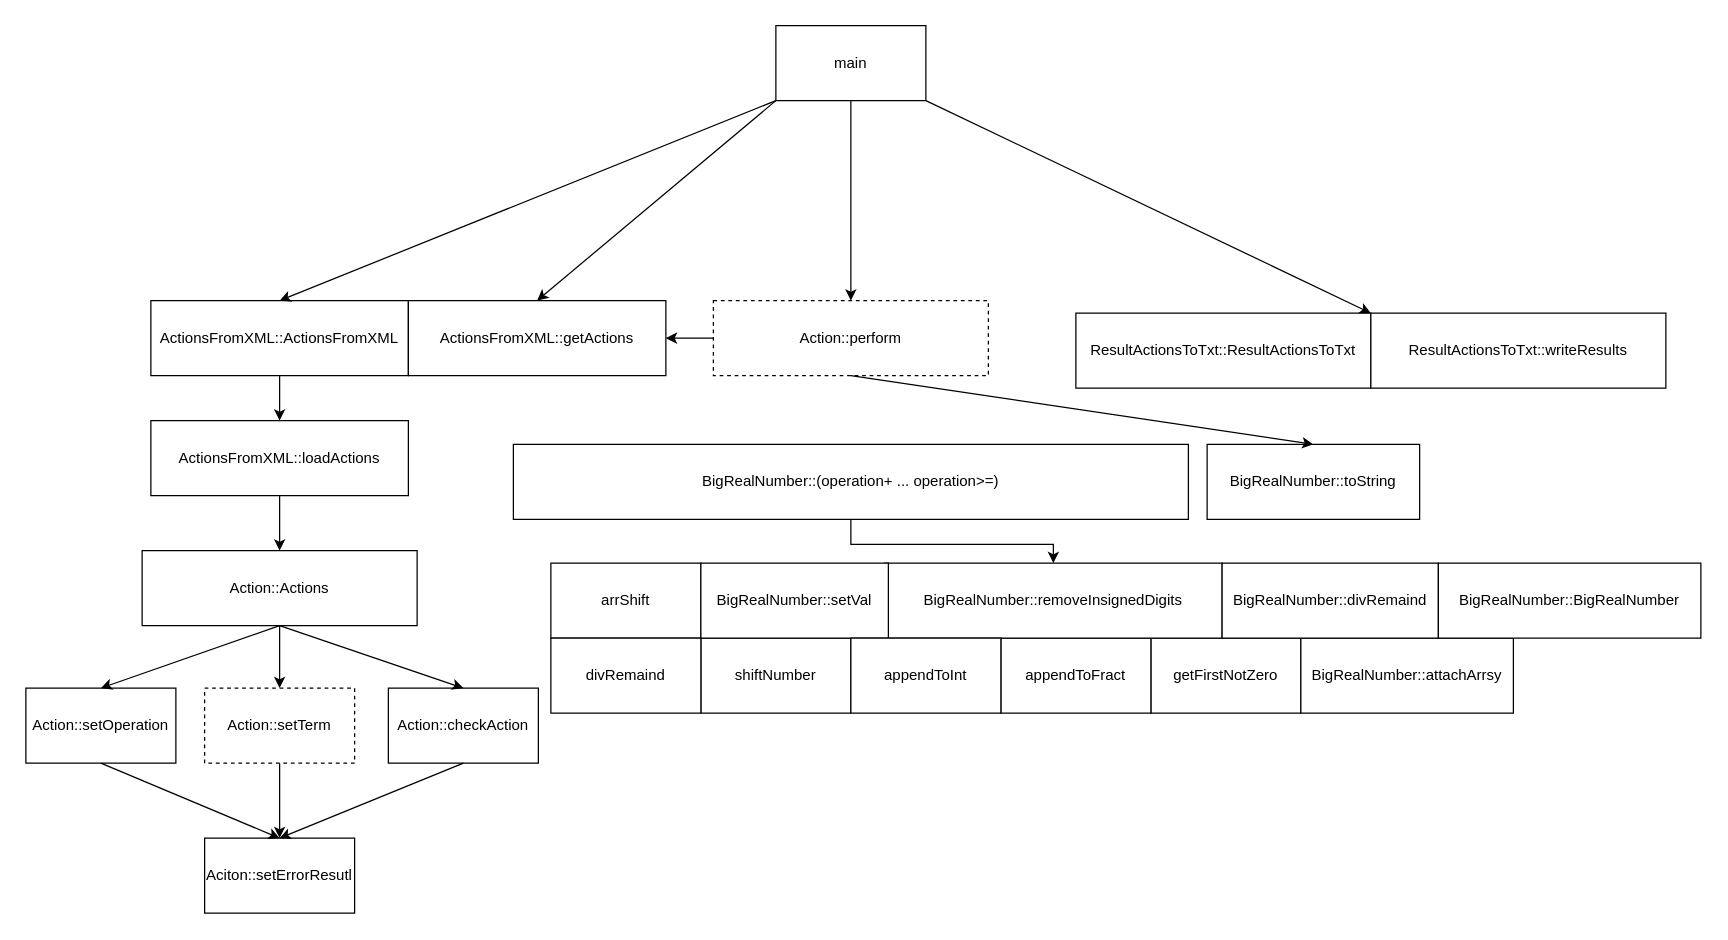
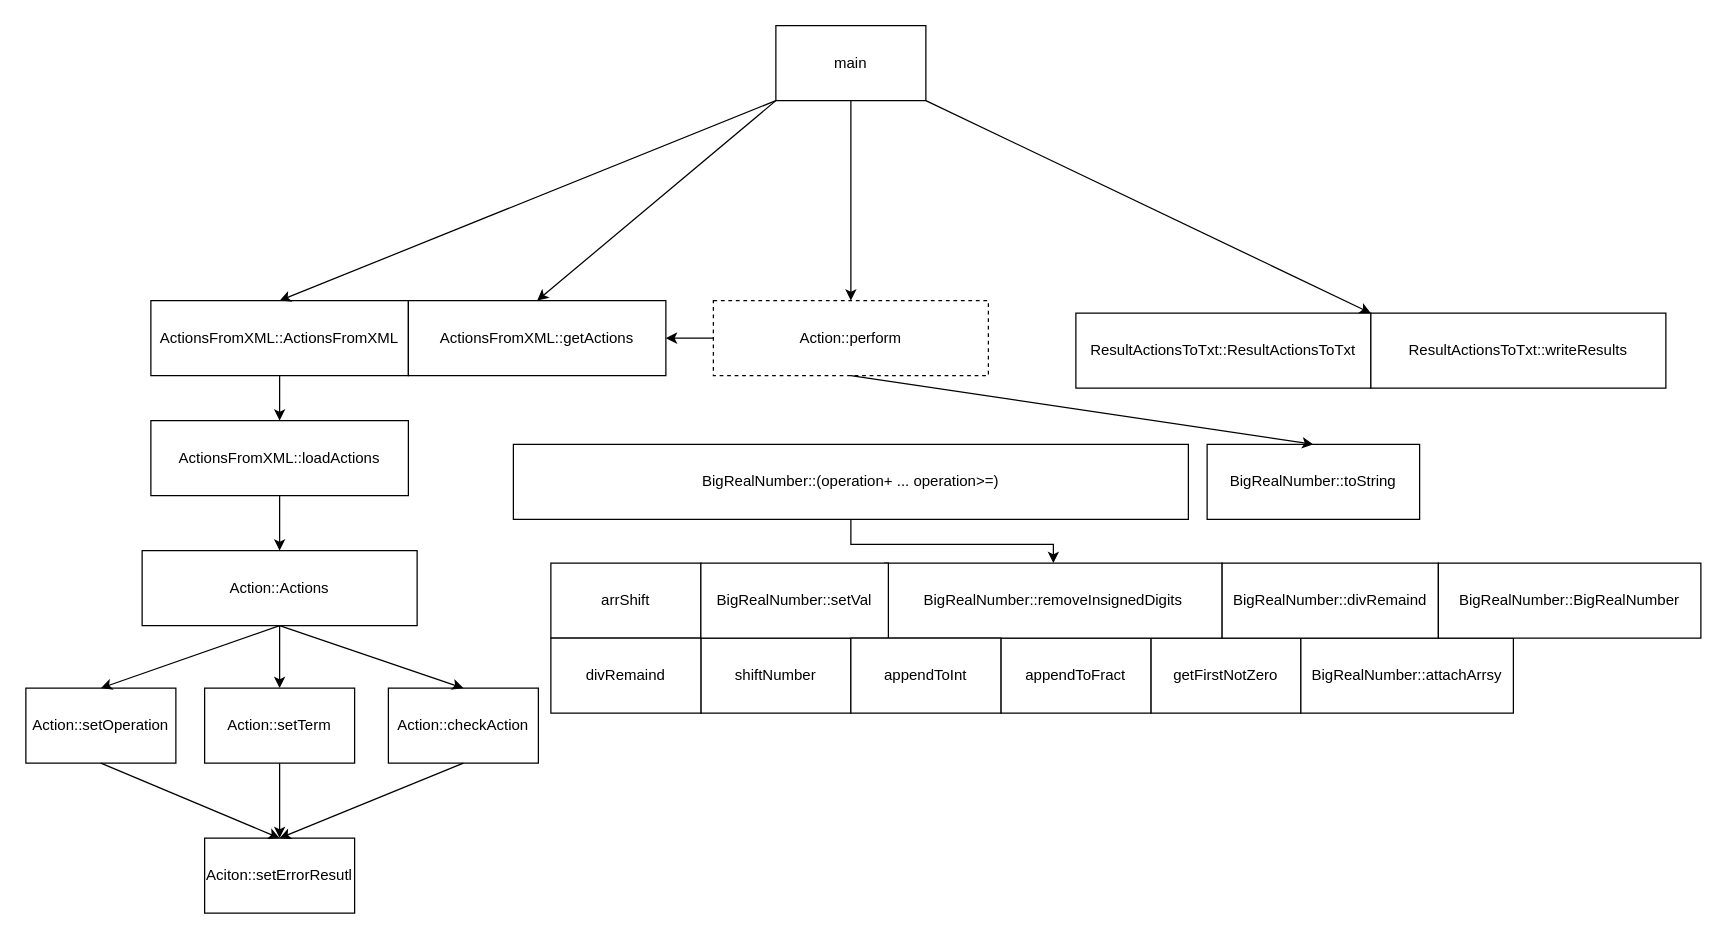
node "Action::setTerm": style dashed -> solid
